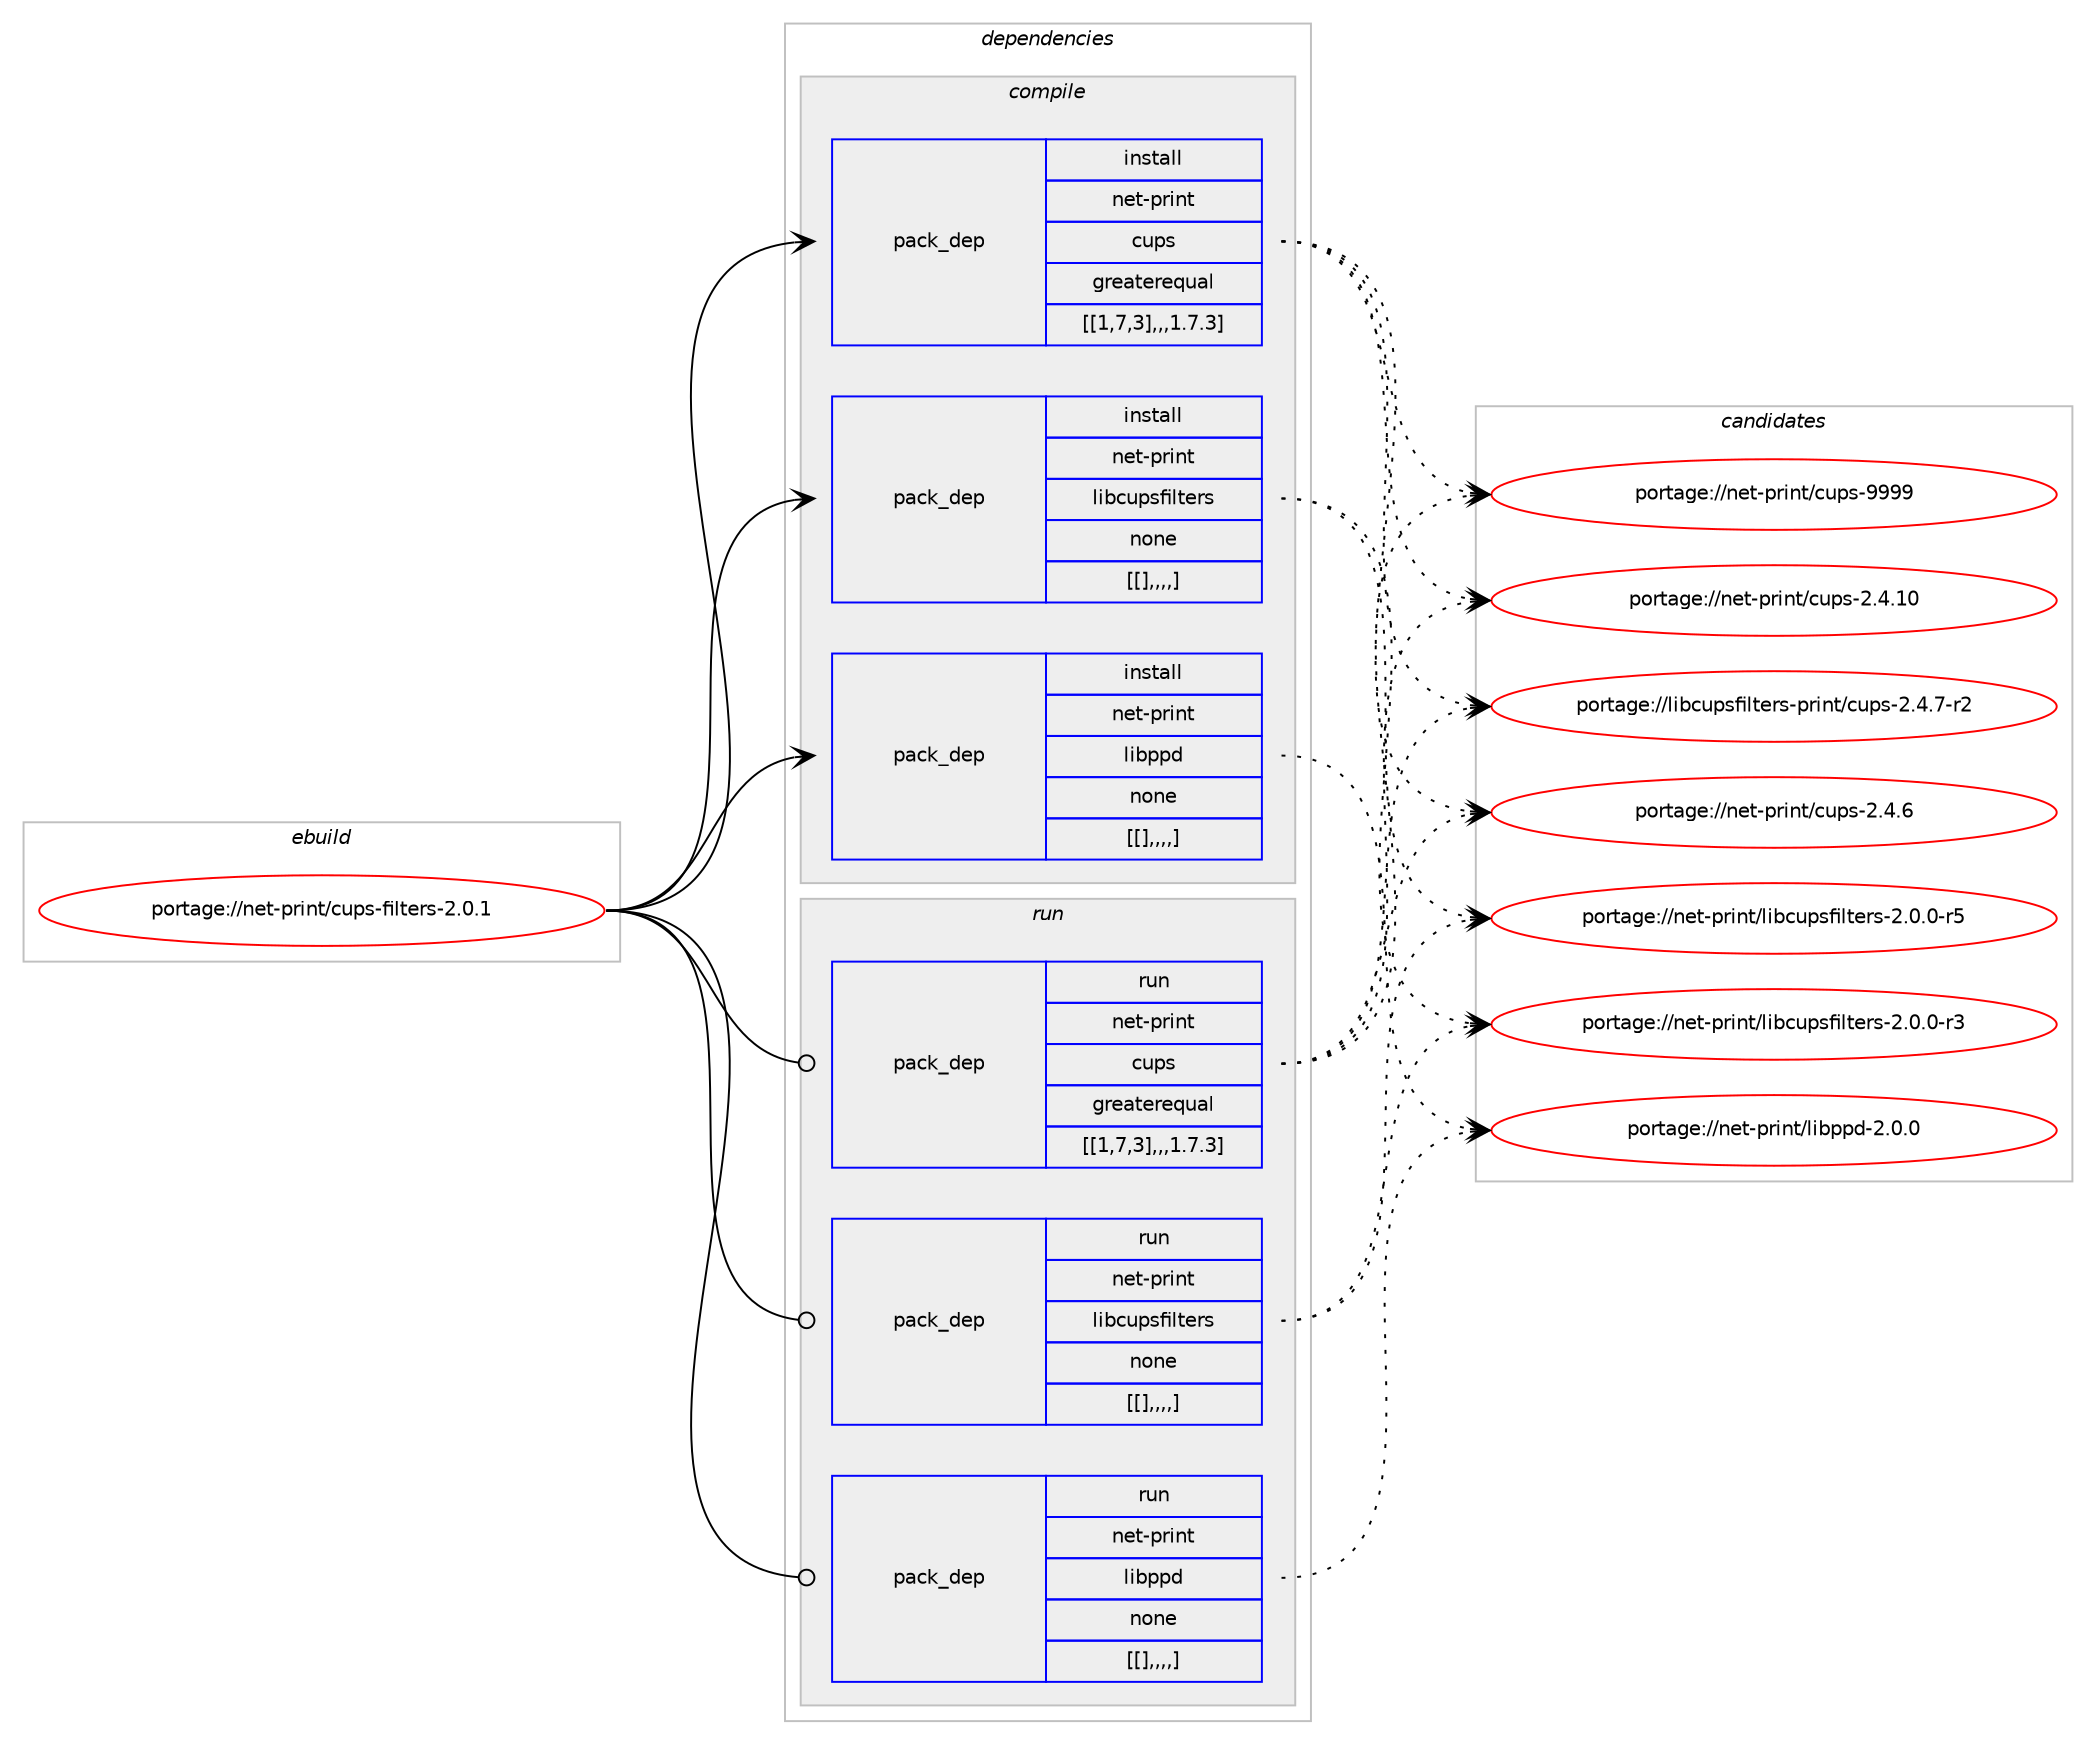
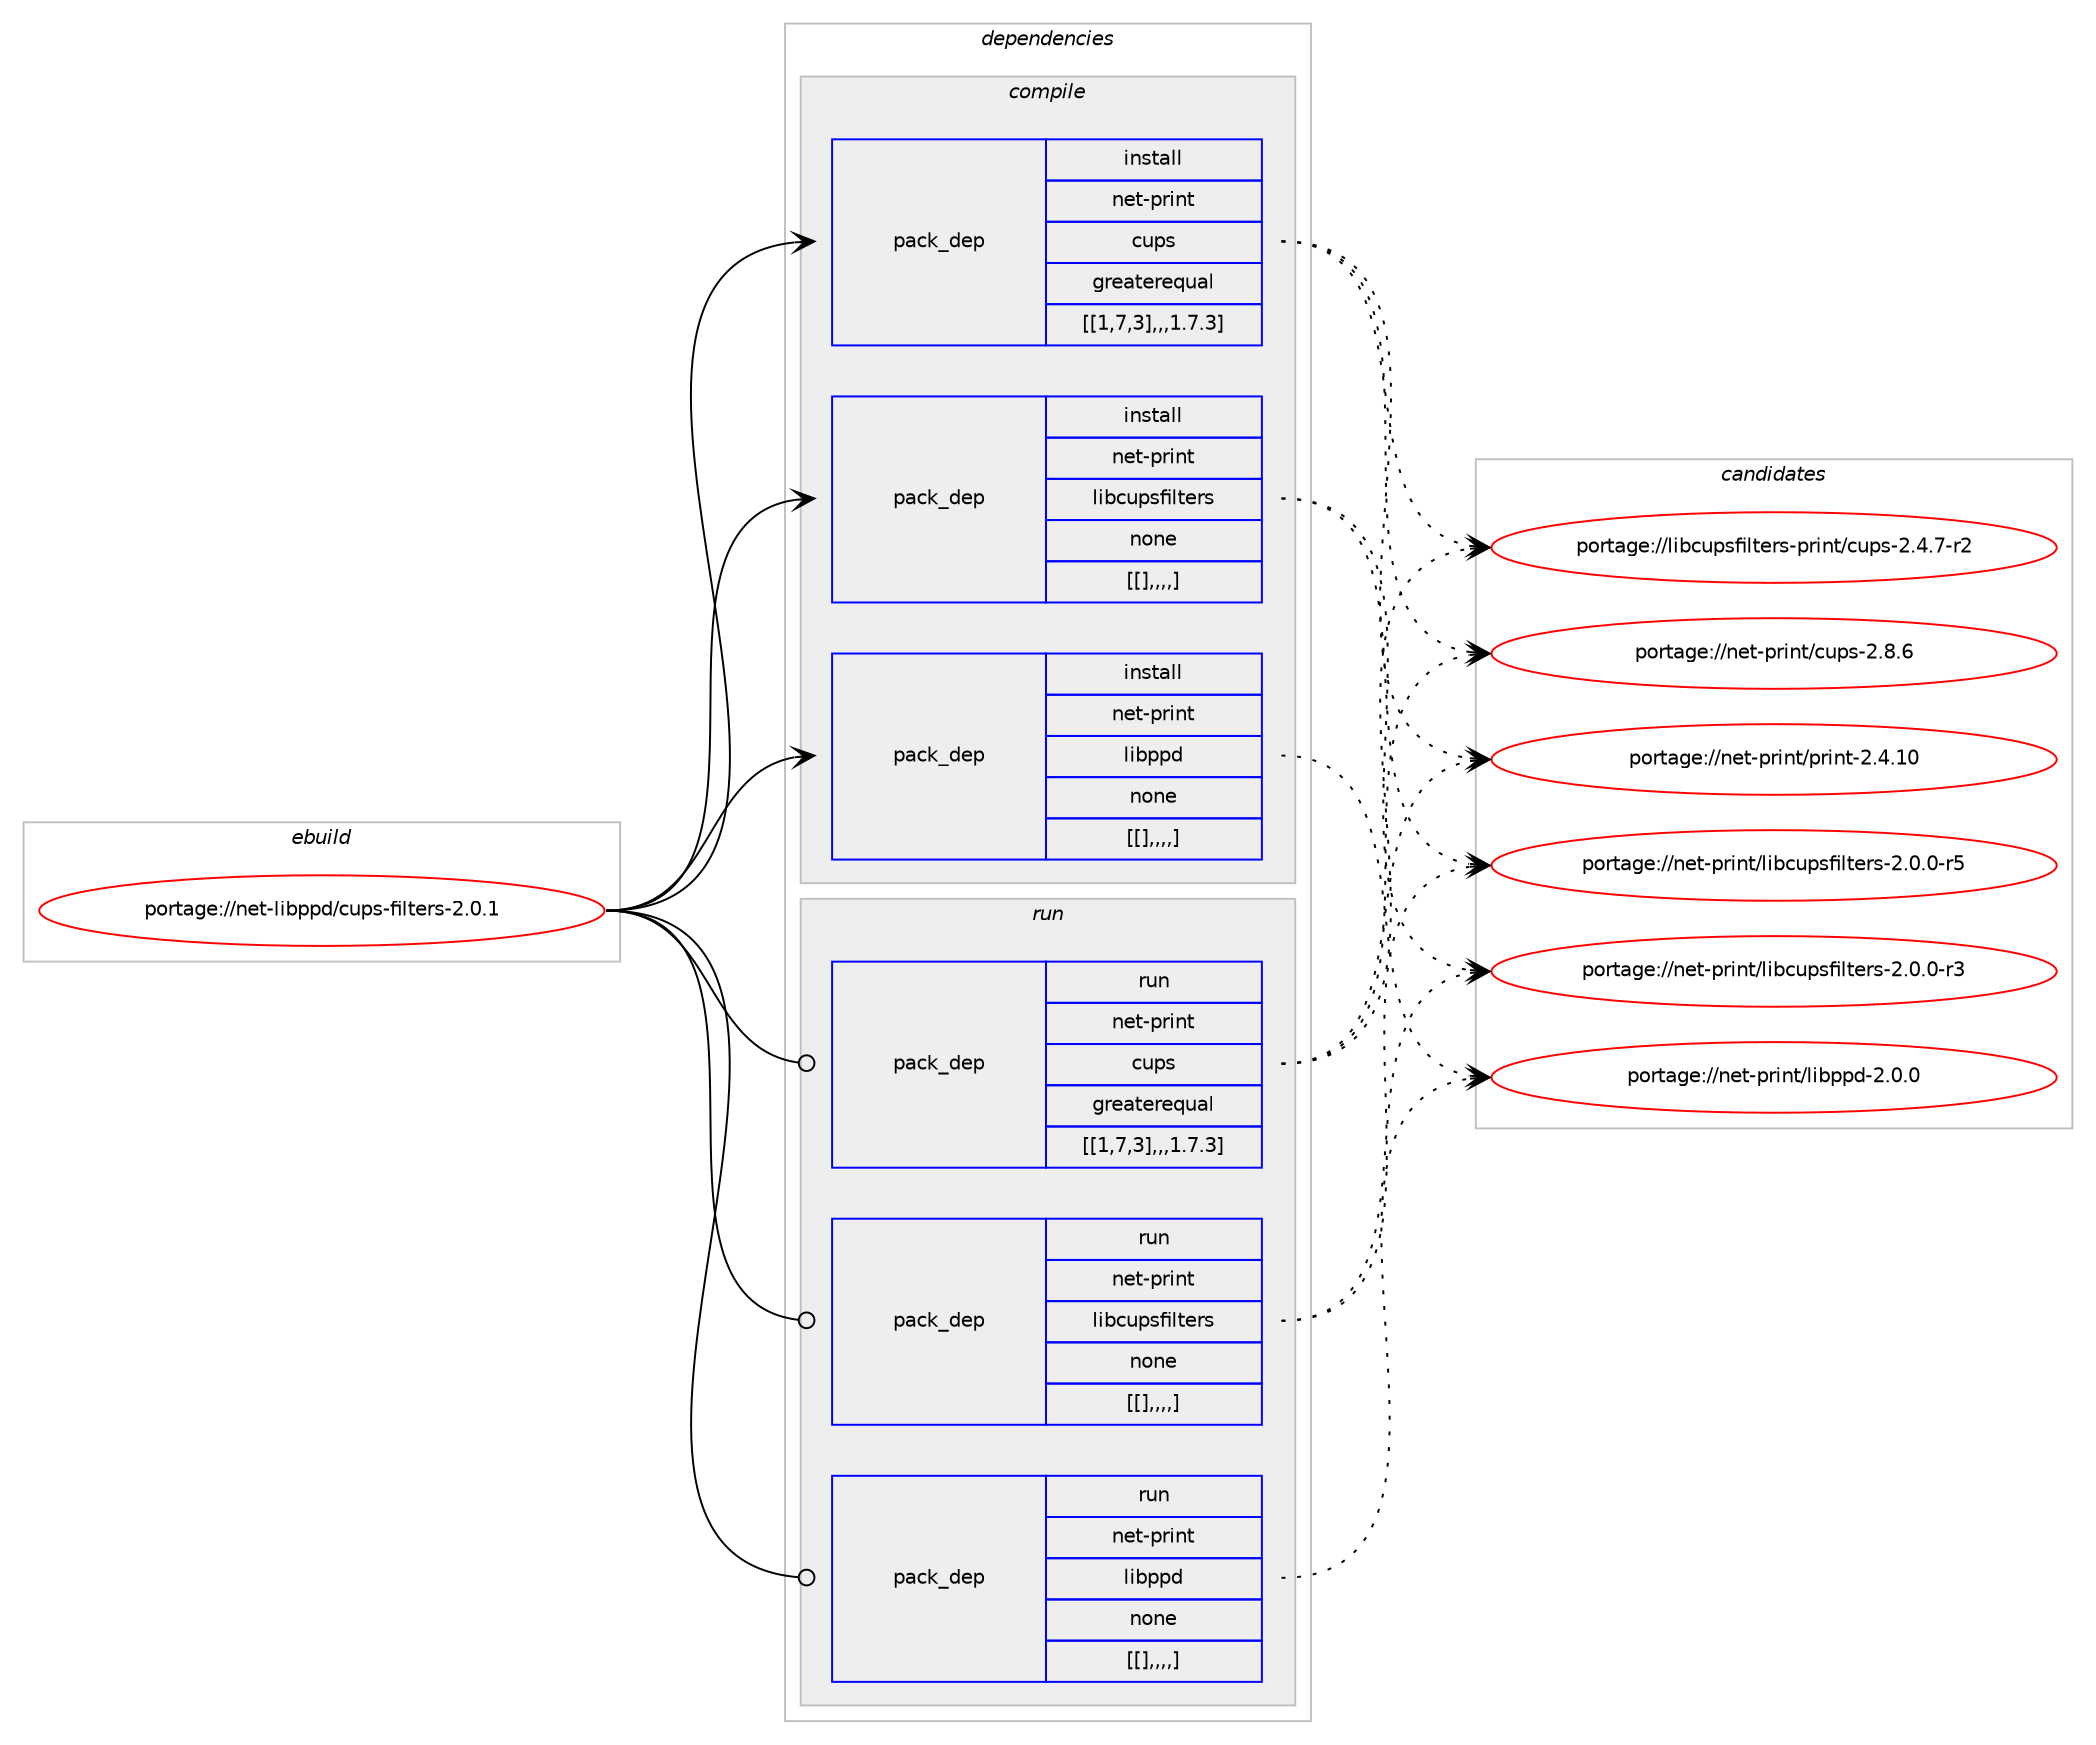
node "portage://net-print/cups-9999": removed
node "portage://net-print/cups-2.4.10": label "portage://net-print/cups-2.4.10" -> "portage://net-print/print-2.4.10"
node "portage://net-print/cups-2.4.6": label "portage://net-print/cups-2.4.6" -> "portage://net-print/cups-2.8.6"
node "portage://net-print/cups-filters-2.0.1": label "portage://net-print/cups-filters-2.0.1" -> "portage://net-libppd/cups-filters-2.0.1"
